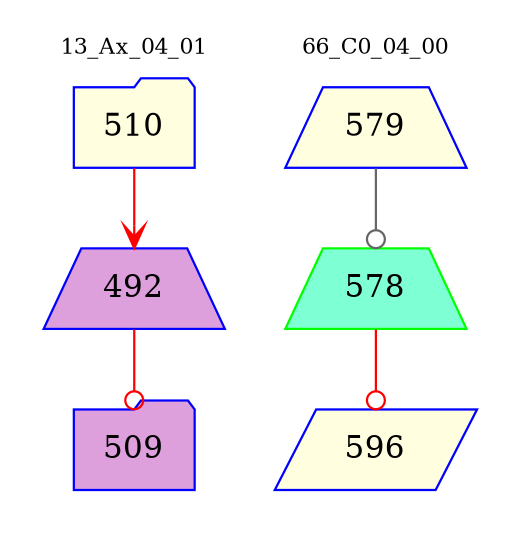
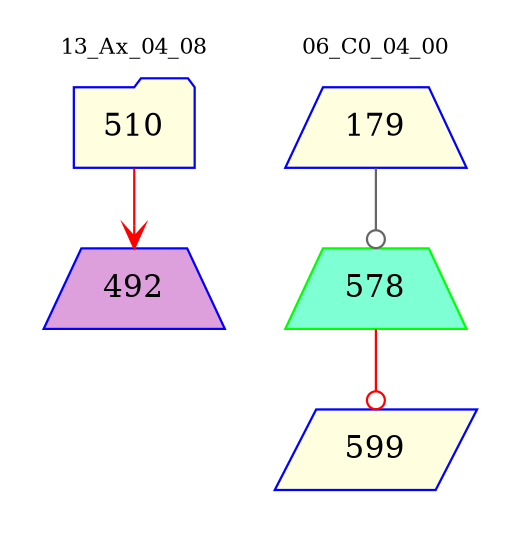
cluster "13_Ax_04_01": label "13_Ax_04_01" -> "13_Ax_04_08"
cluster "66_C0_04_00": label "66_C0_04_00" -> "06_C0_04_00"
node "579": label "579" -> "179"
node "509": removed
node "596": label "596" -> "599"
